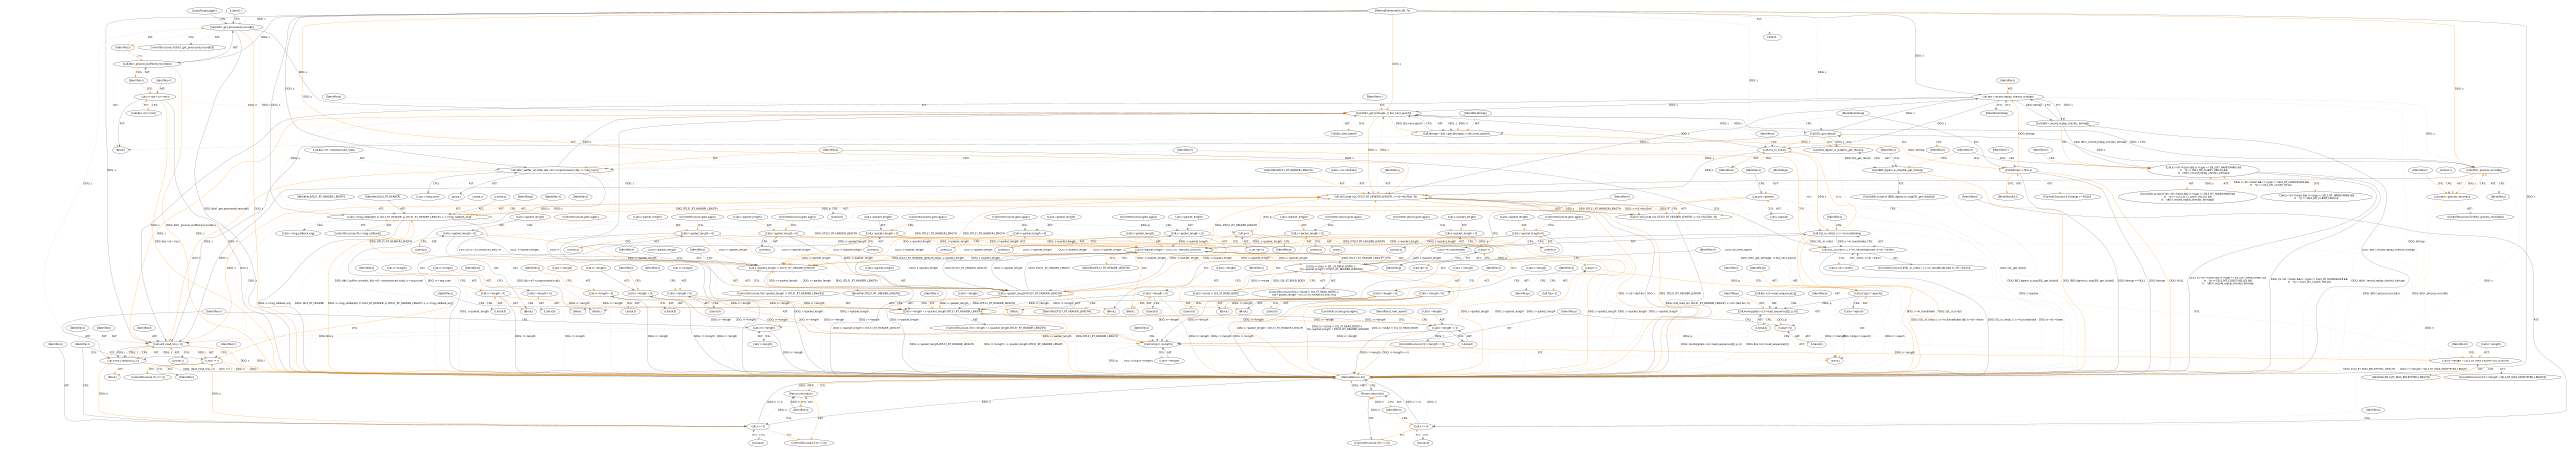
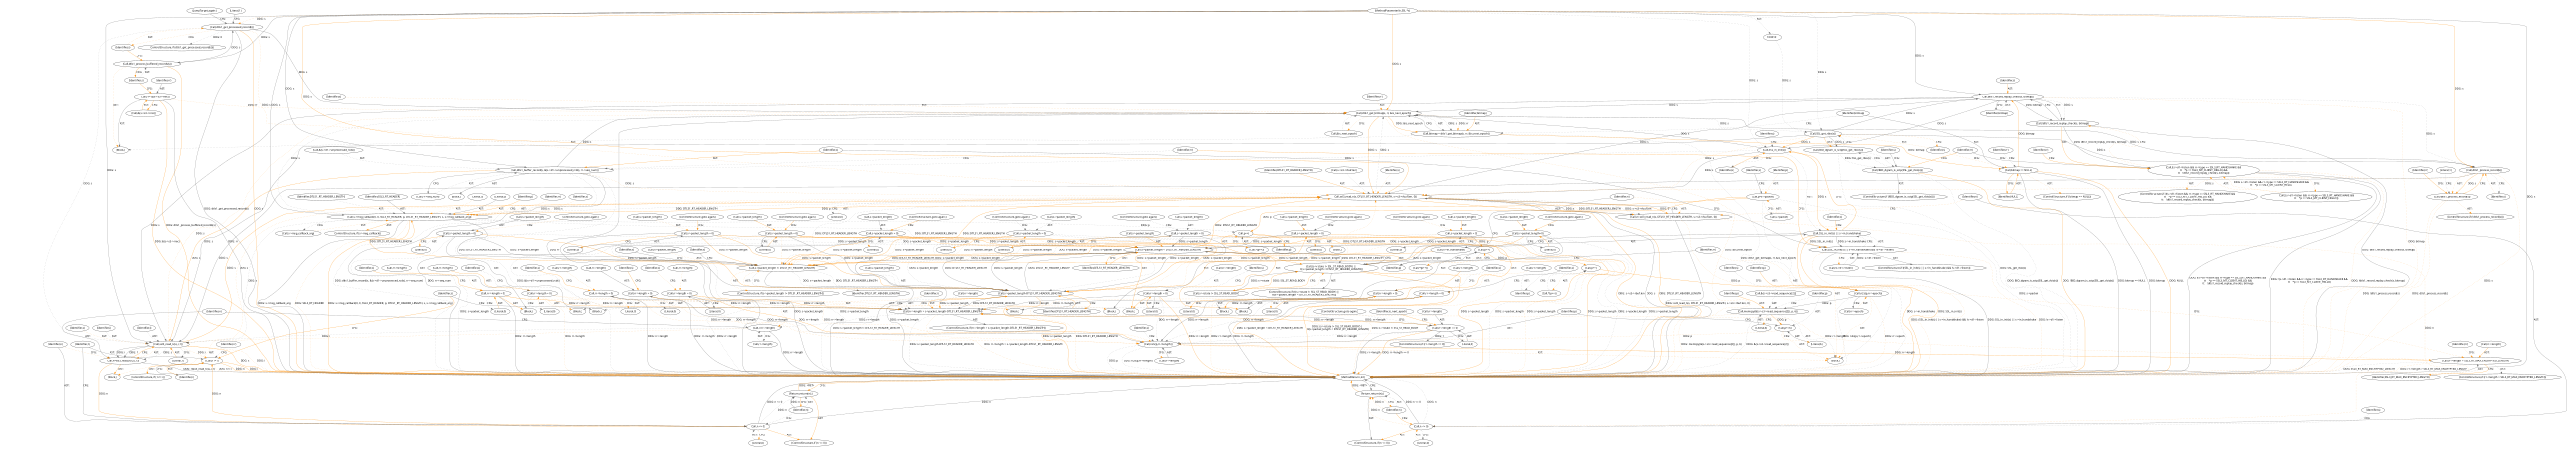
edge "(Call,dtls1_get_processed_record(s))" -> "(ControlStructure,if (dtls1_get_processed_record(s)))": label "AST: " -> "DDG: 0"
edge "(Call,dtls1_process_buffered_records(s))" -> "(Call,dtls1_get_processed_record(s))": label "AST: " -> "DDG: s"
edge "(Call,dtls1_get_bitmap(s, rr, &is_next_epoch))" -> "(Call,SSL_get_rbio(s))": now "1000131" -> "(Call,SSL_get_rbio(s))"
edge "(Call,dtls1_get_bitmap(s, rr, &is_next_epoch))" -> "(Call,ssl3_read_n(s,i,i,1))": removed, label "DDG: s"
edge "(Identifier,NULL)" -> "(Call,bitmap == NULL)": style dotted -> solid
edge "(Call,s->packet_length-DTLS1_RT_HEADER_LENGTH)" -> "(Call,s->packet_length != DTLS1_RT_HEADER_LENGTH)": now "(Call,s->in_handshake)" -> "(Call,s->packet_length != DTLS1_RT_HEADER_LENGTH)"
edge "(Call,i=rr->length)" -> "(Call,ssl3_read_n(s,i,i,1))": label "DDG: NULL" -> "DDG: i"
